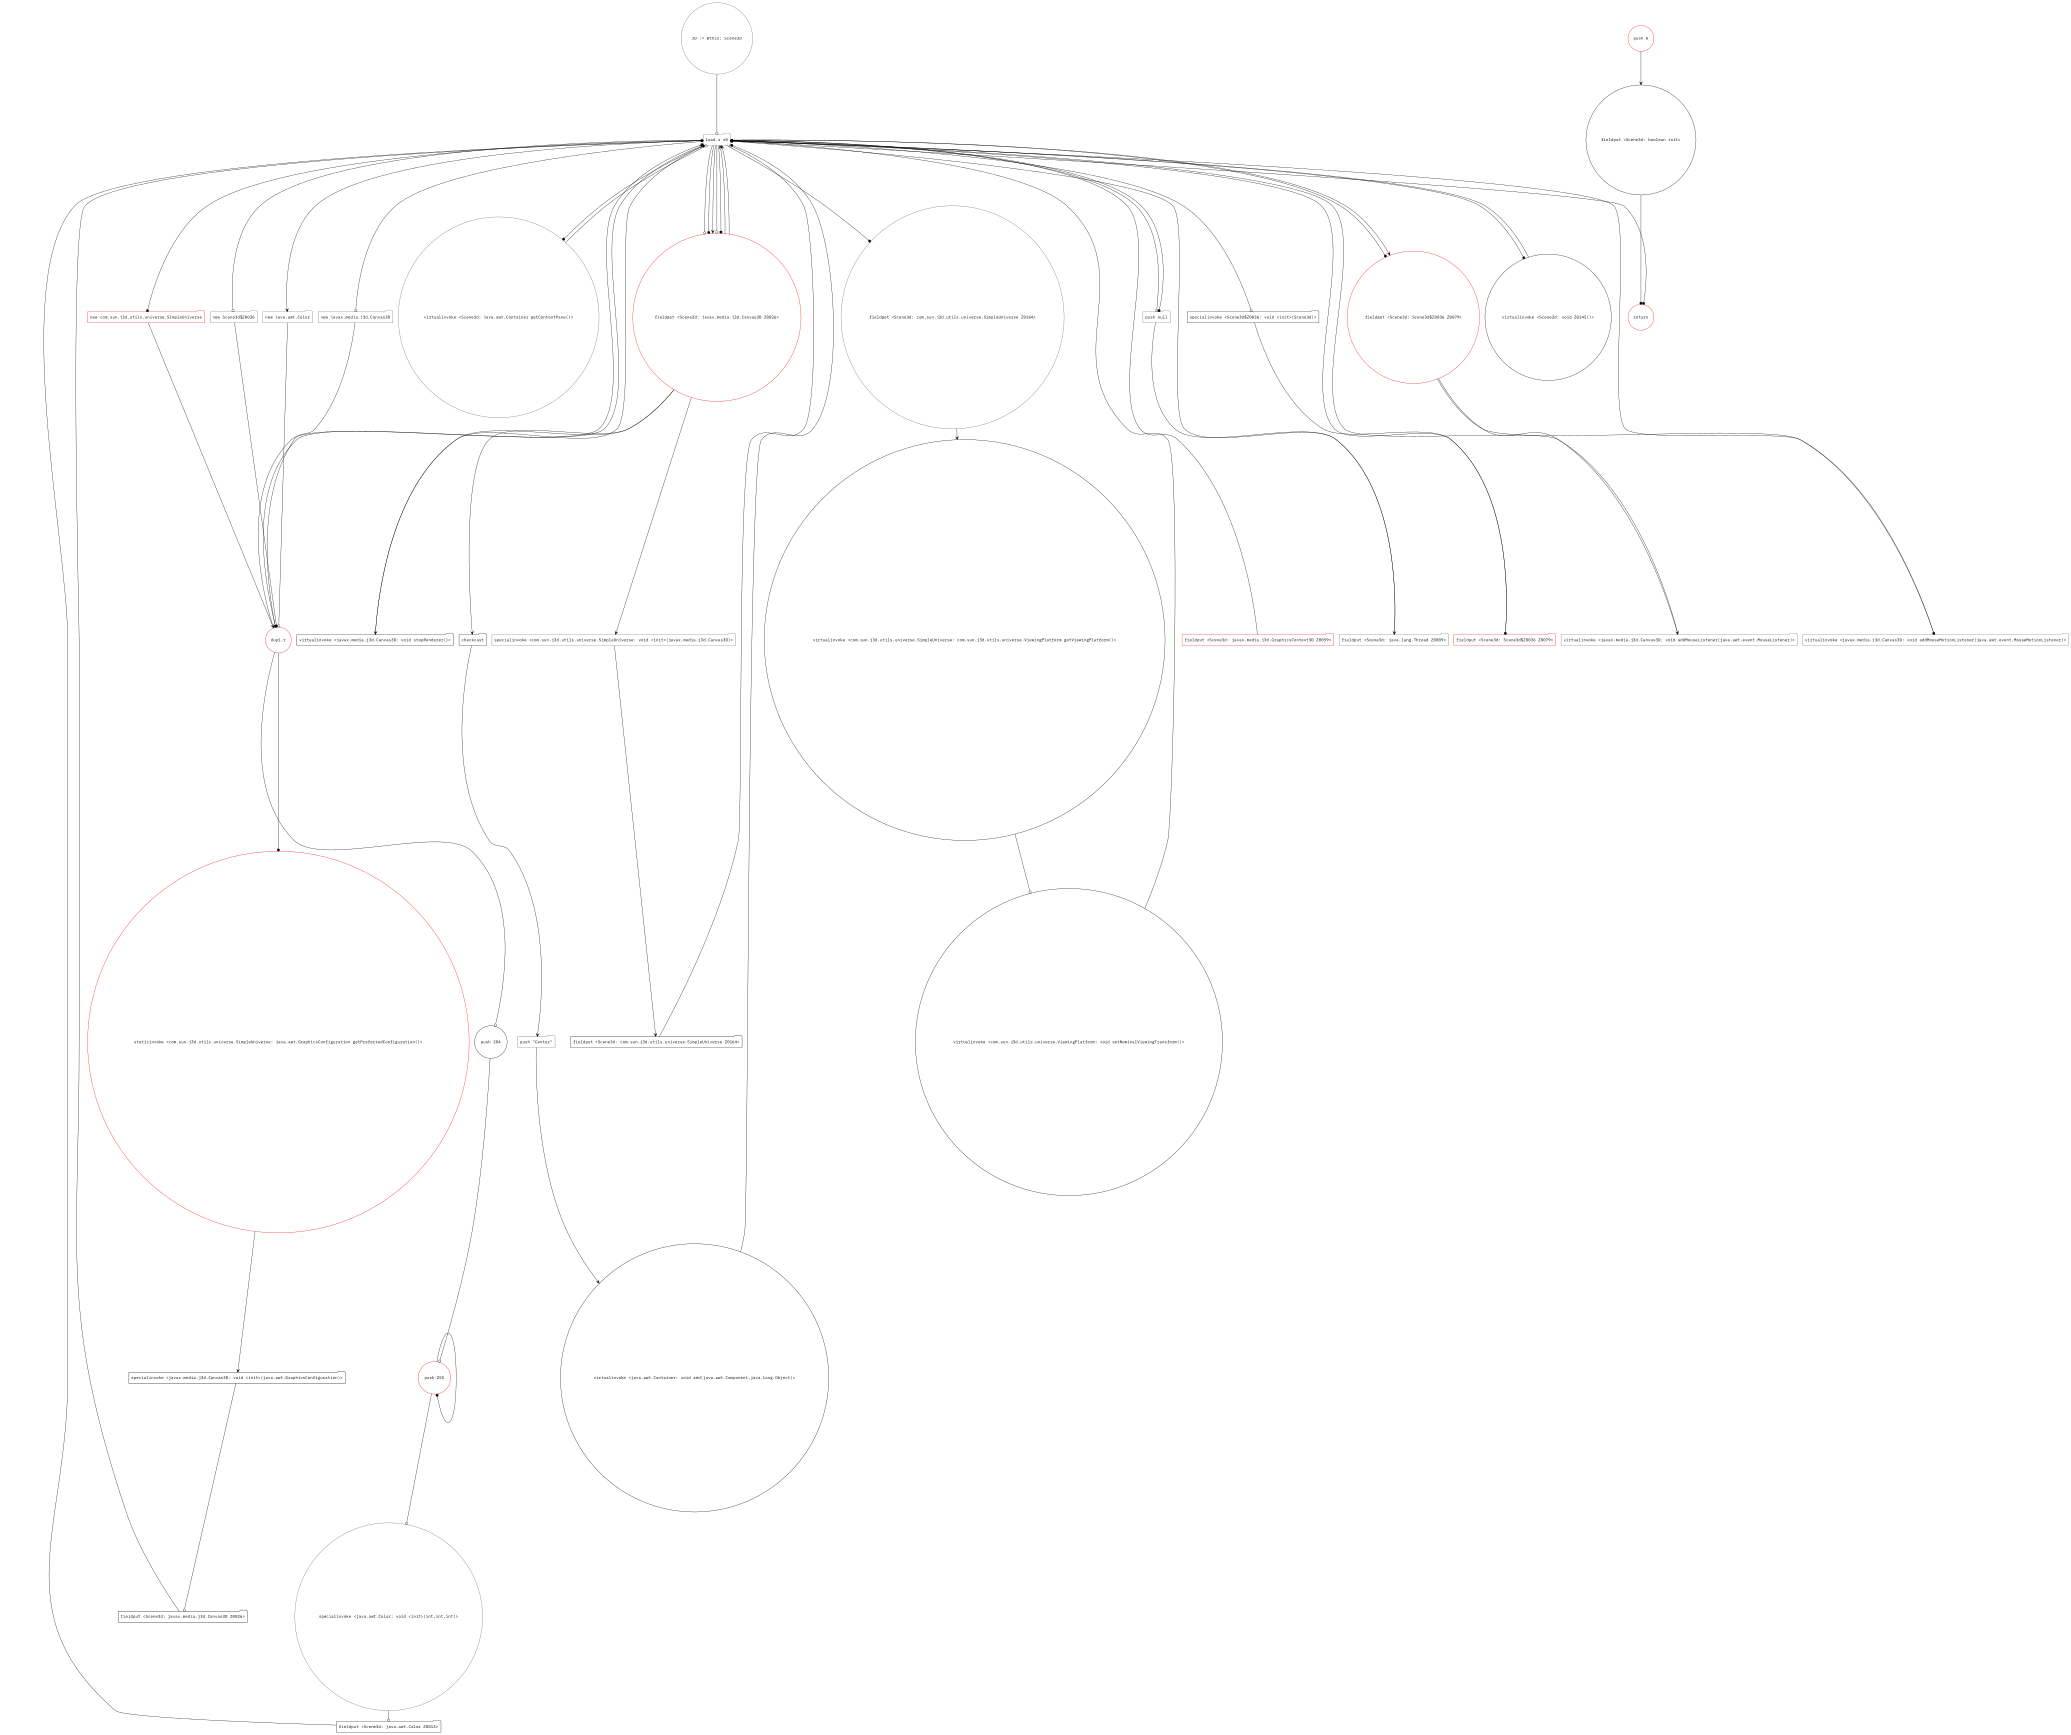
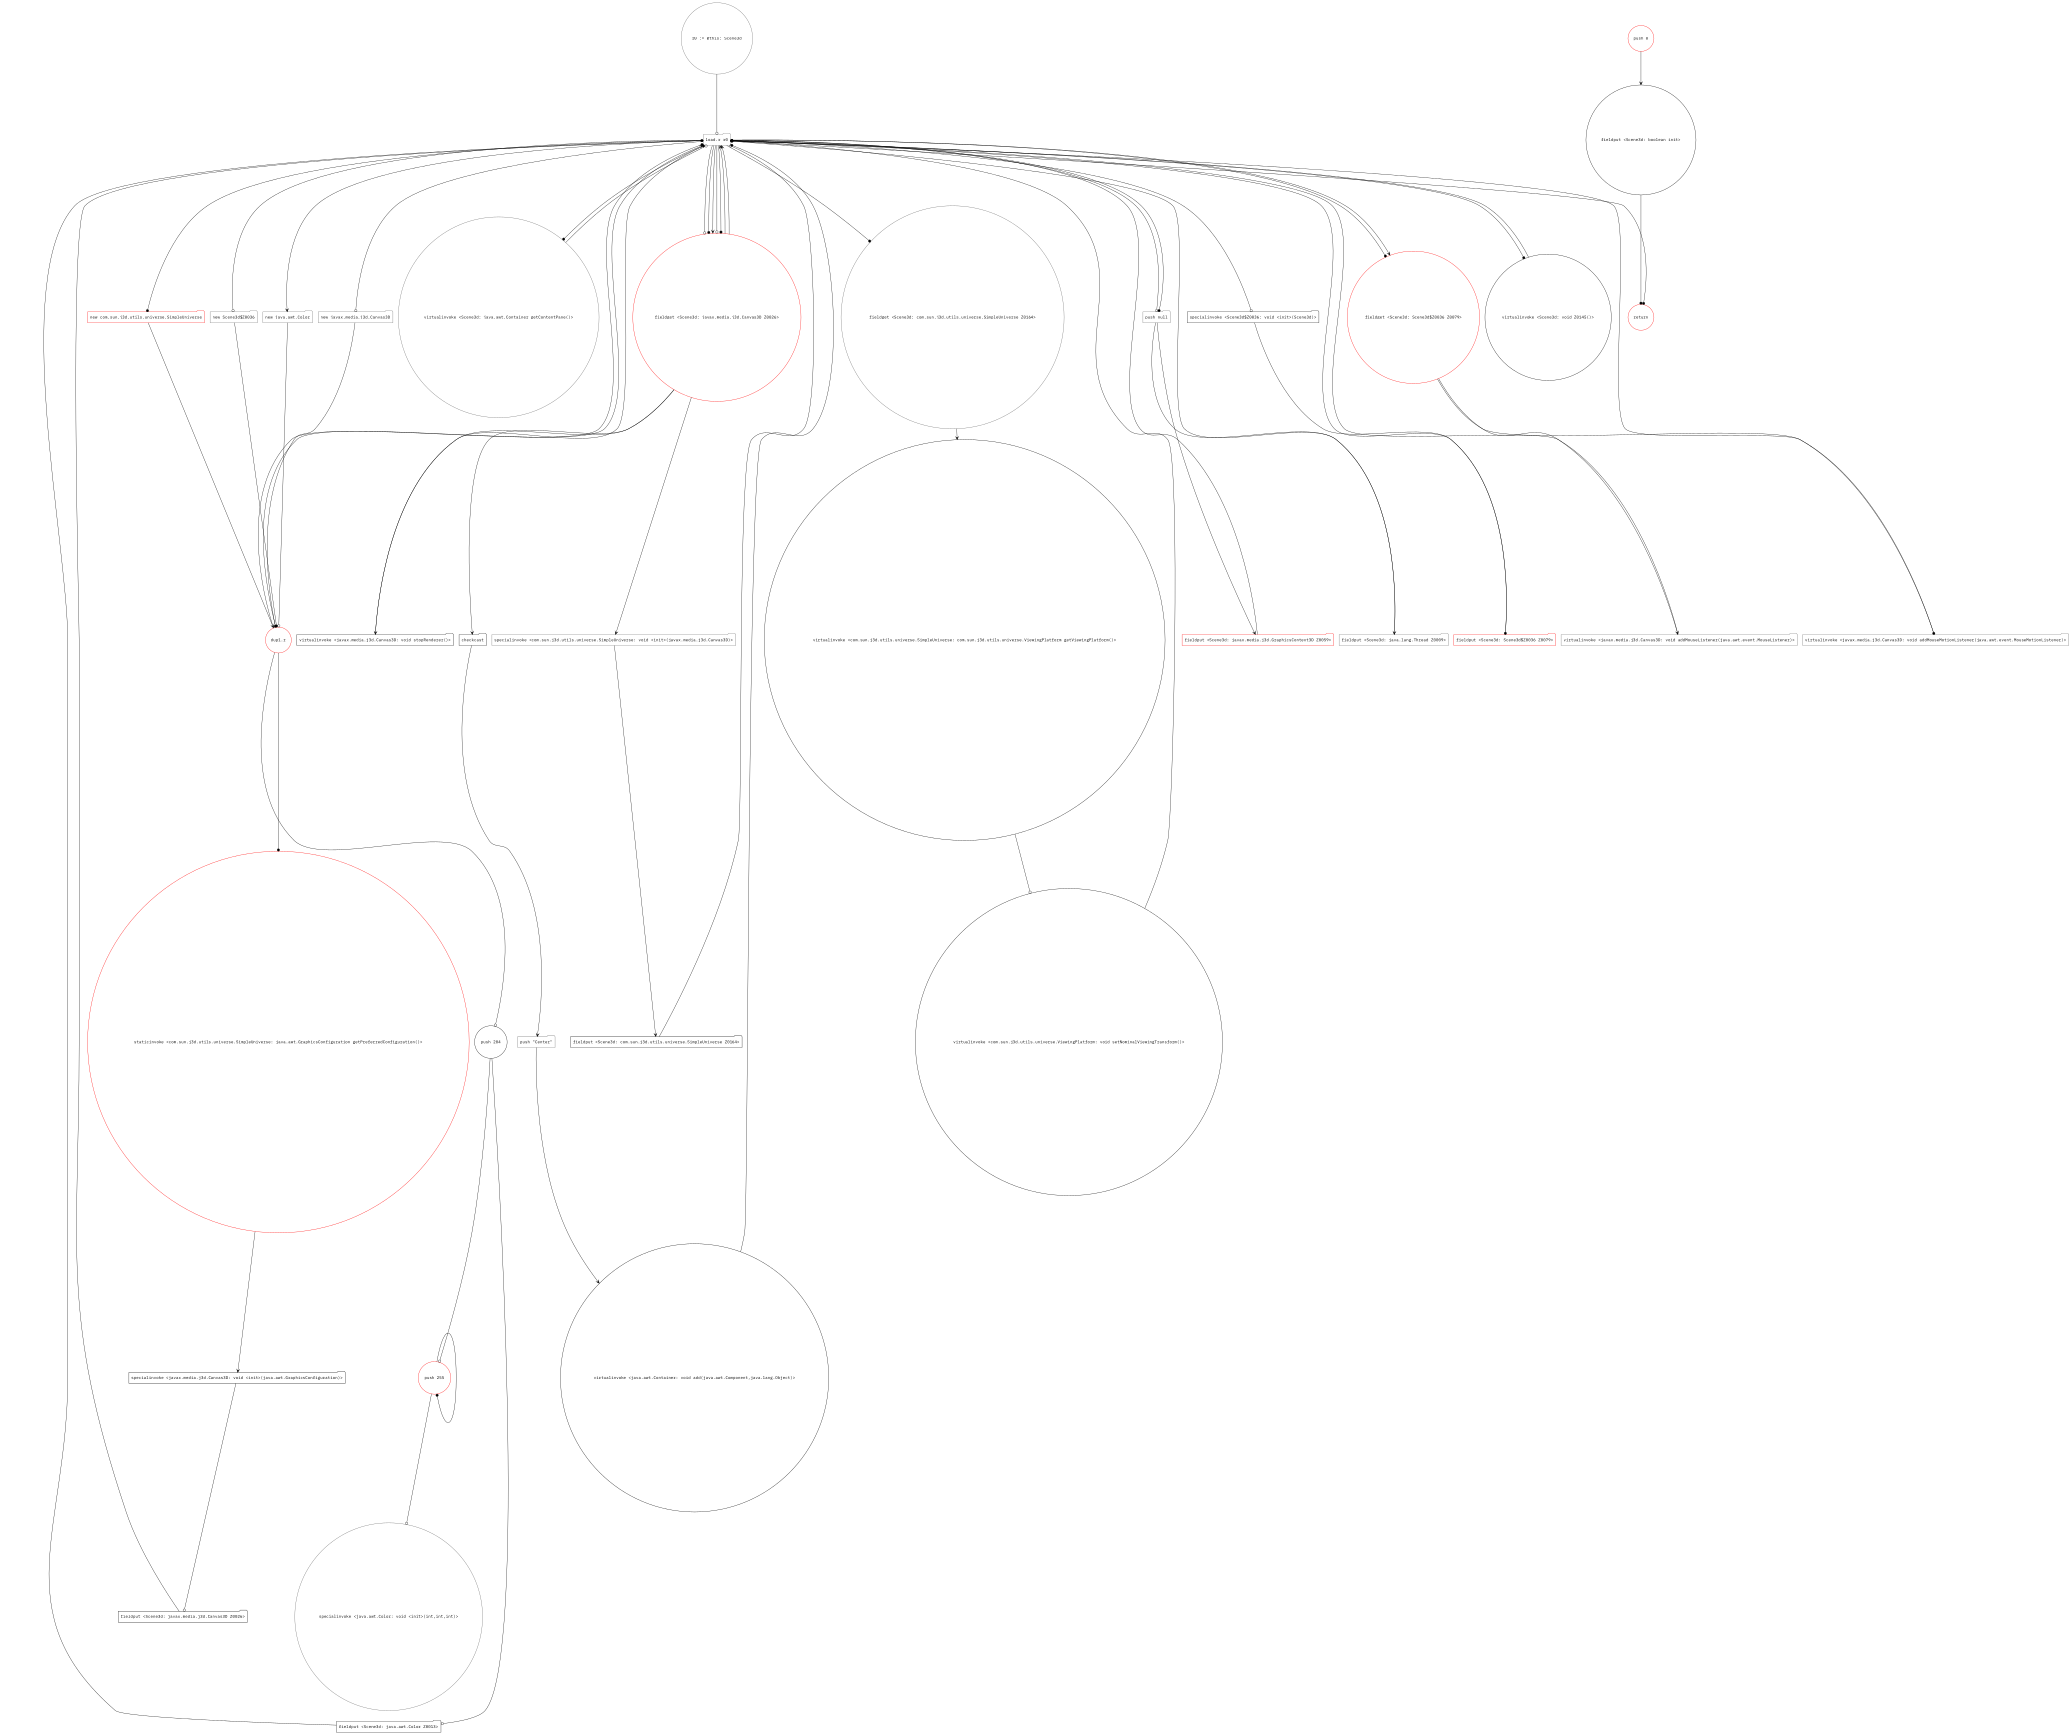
edge "push null" -> "fieldput <Scene3d: javax.media.j3d.GraphicsContext3D Z0059>": added
edge "specialinvoke <java.awt.Color: void <init>(int,int,int)>" -> "fieldput <Scene3d: java.awt.Color Z0013>": now "push 204" -> "fieldput <Scene3d: java.awt.Color Z0013>"
